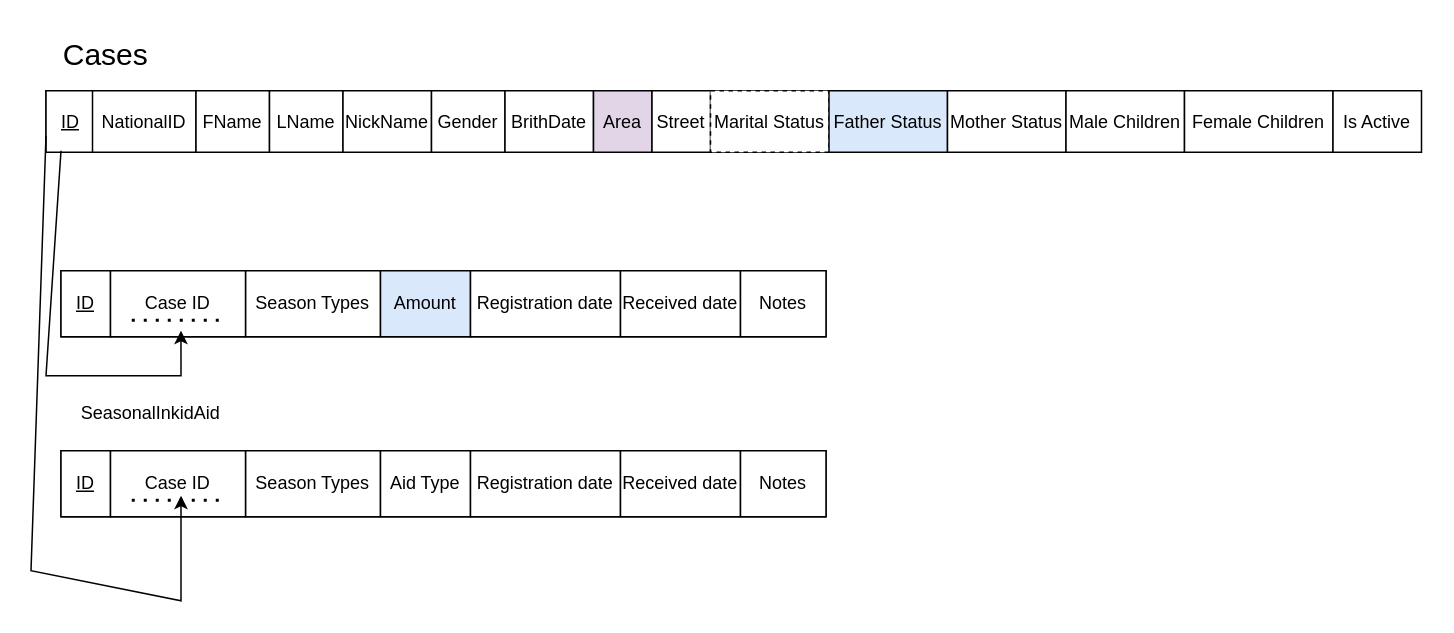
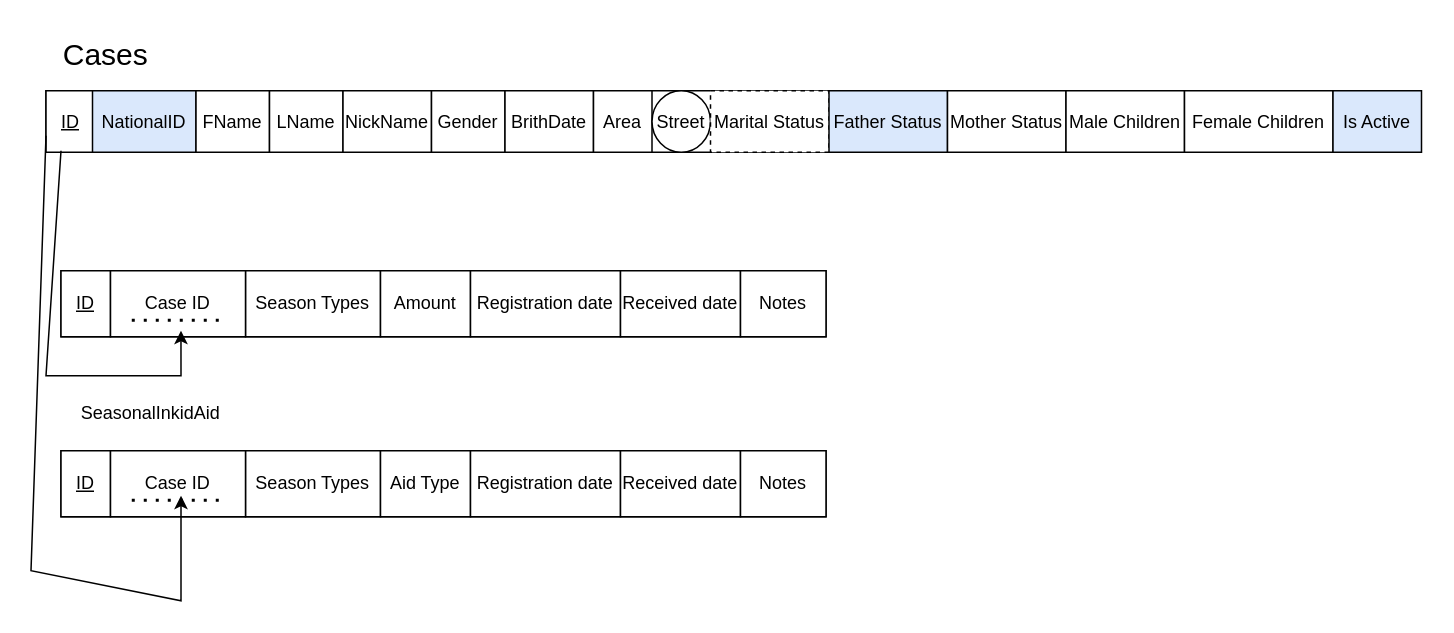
node "NationalID": fillcolor #ffffff -> #dae8fc
node "Area": fillcolor #e1d5e7 -> #ffffff
node "Street": shape rectangle -> ellipse
node "Is Active": fillcolor #ffffff -> #dae8fc
node "Amount": fillcolor #dae8fc -> #ffffff
